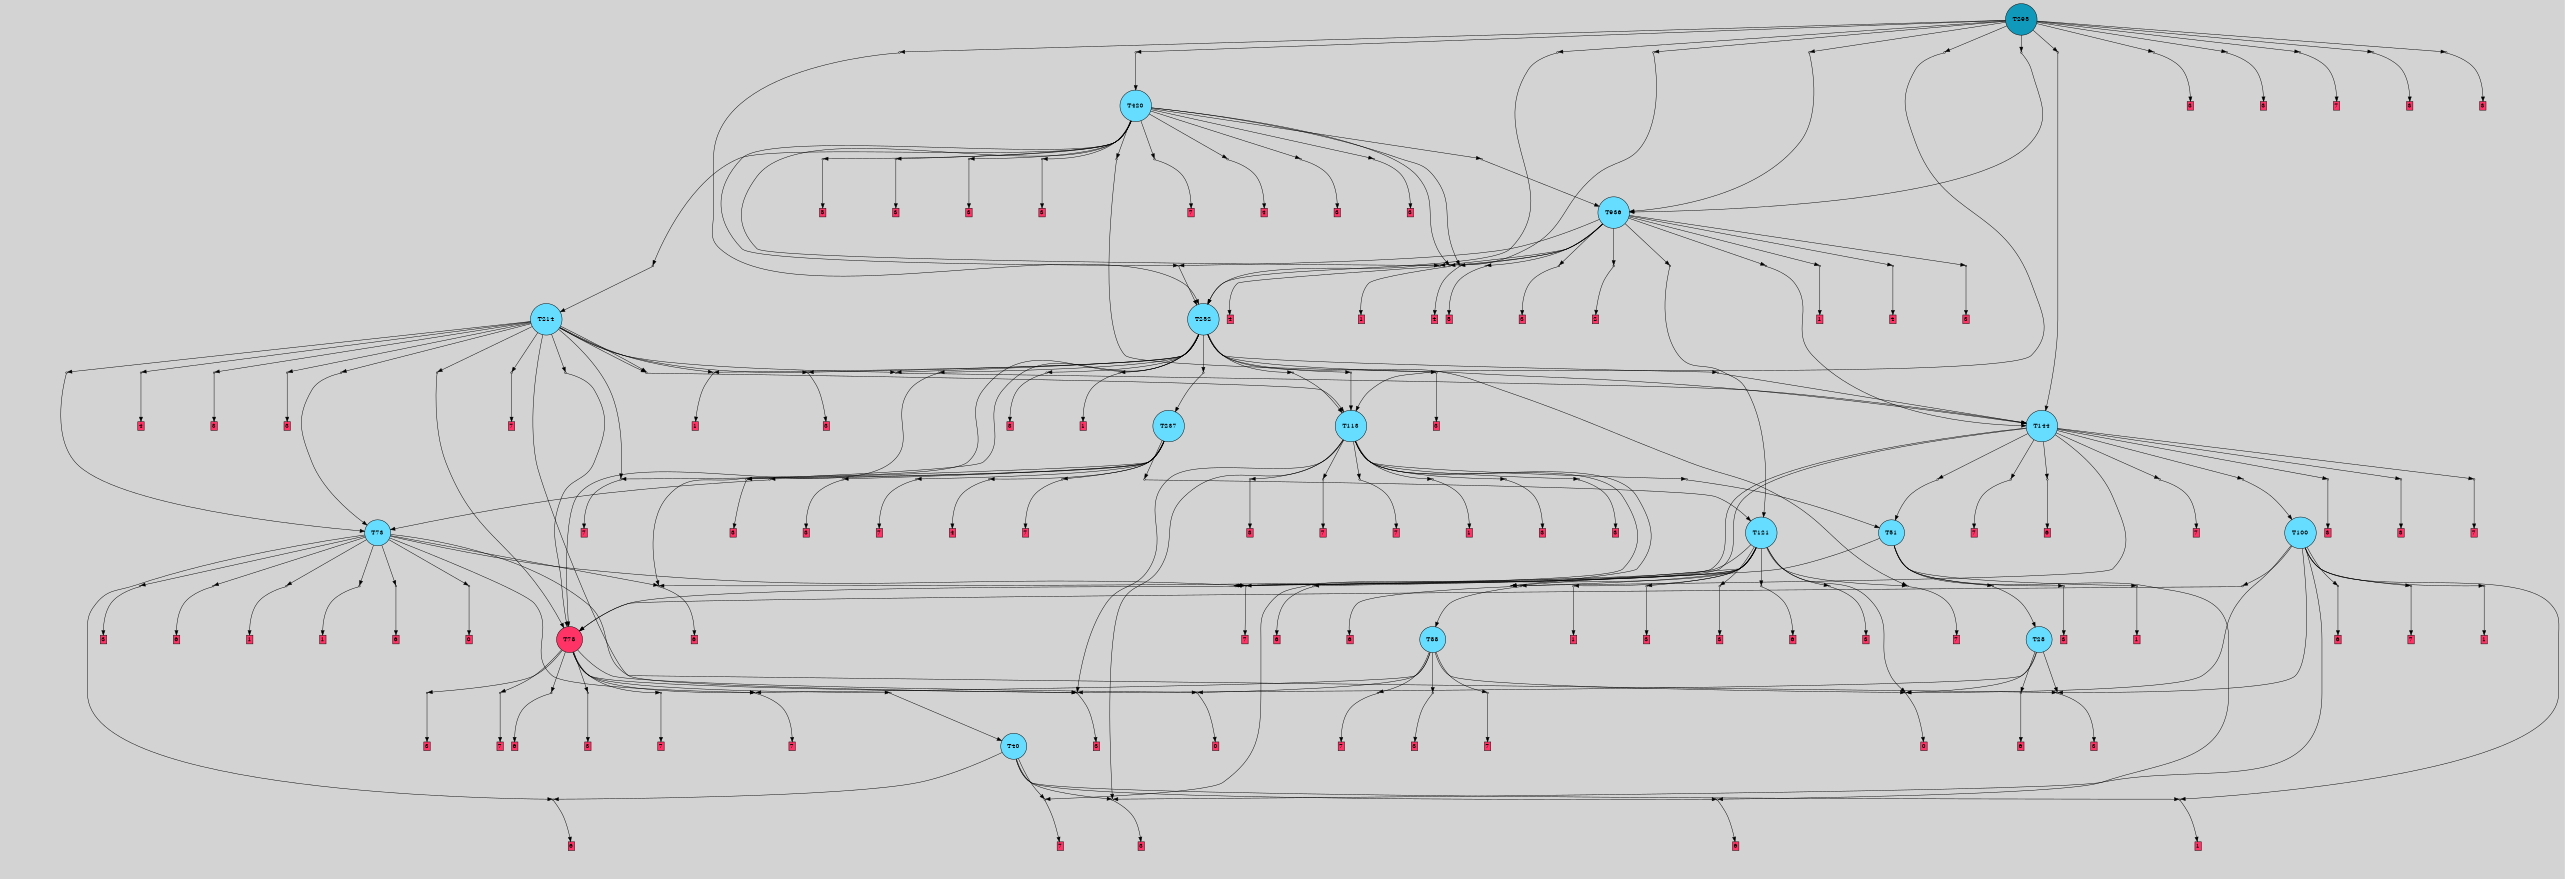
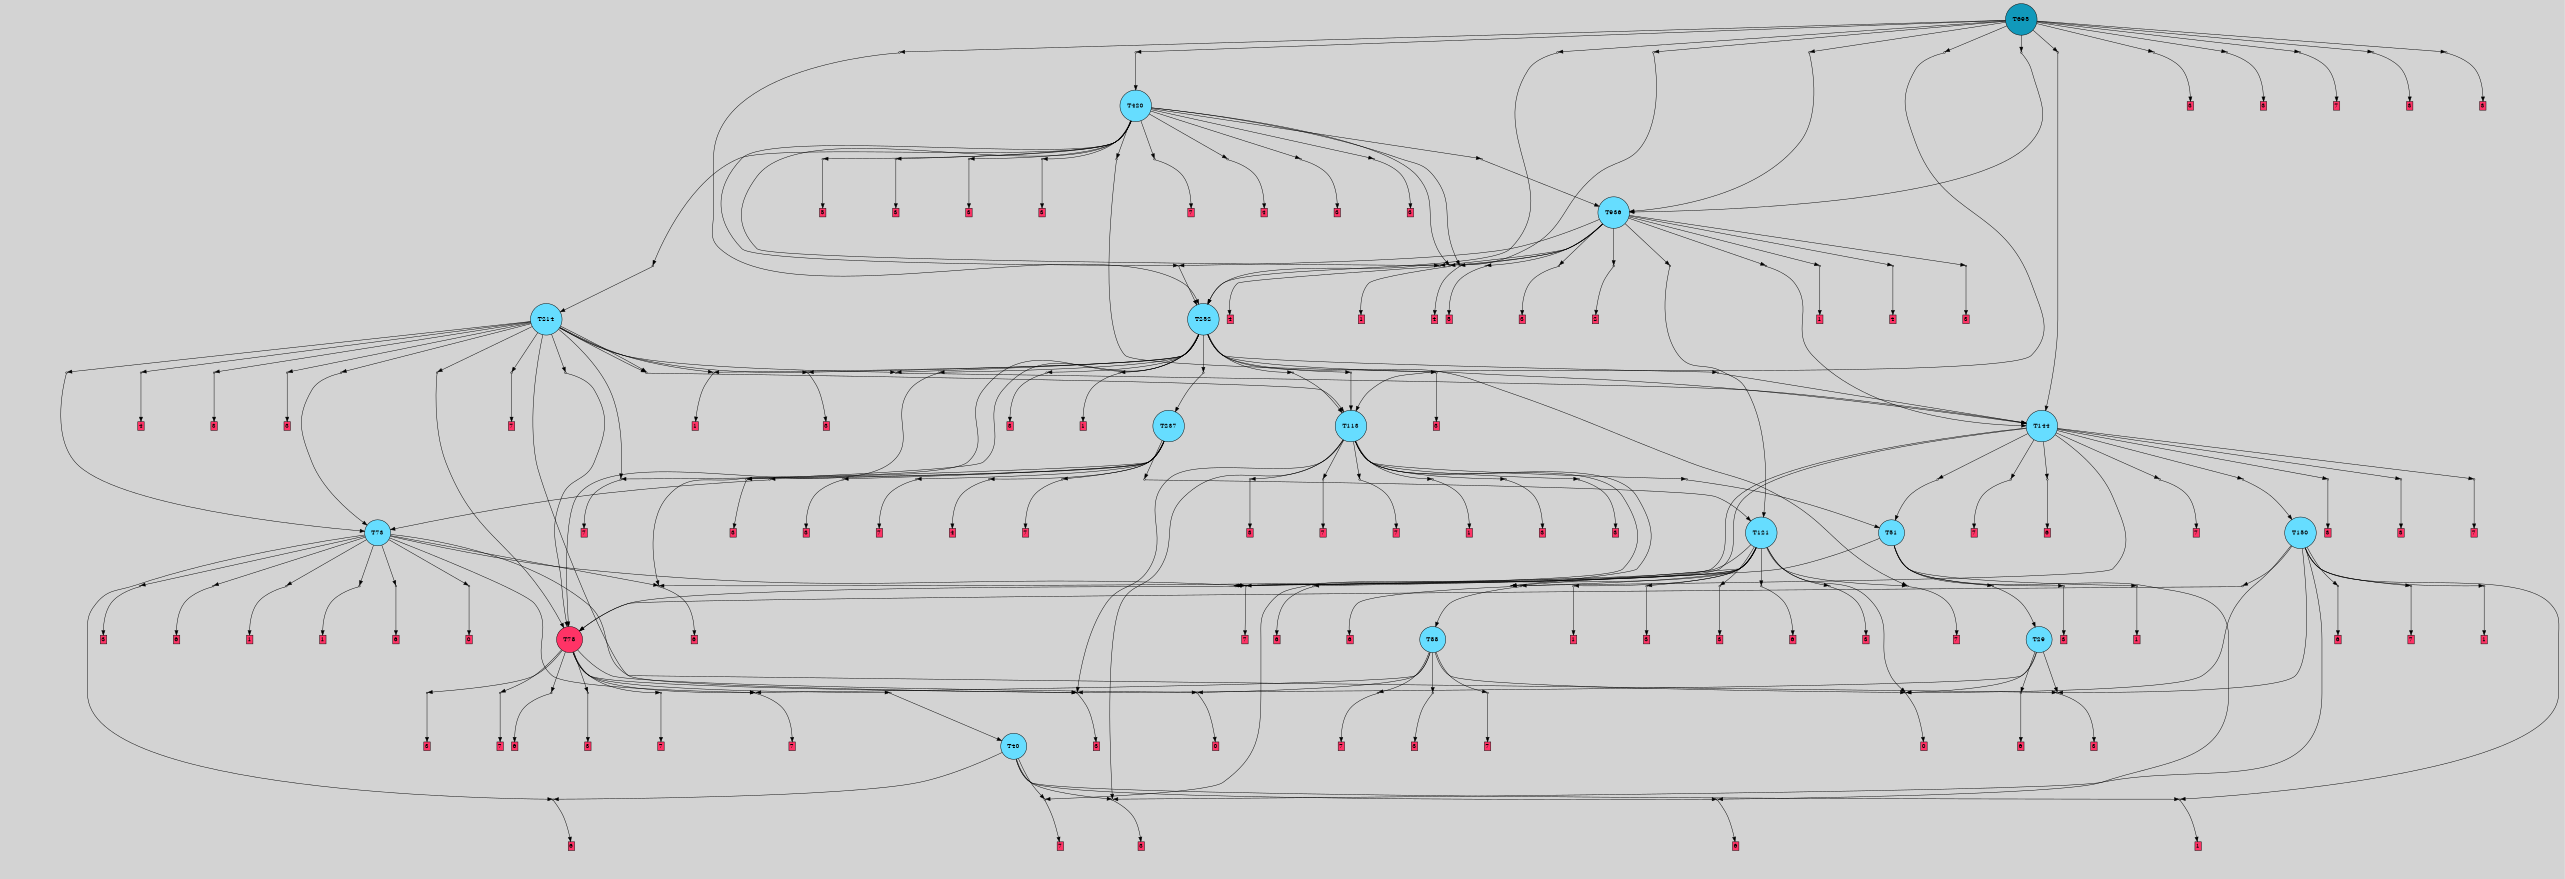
node "T295": label "T295" -> "T695"
node "T100": label "T100" -> "T150"
node "T28": label "T28" -> "T29"
